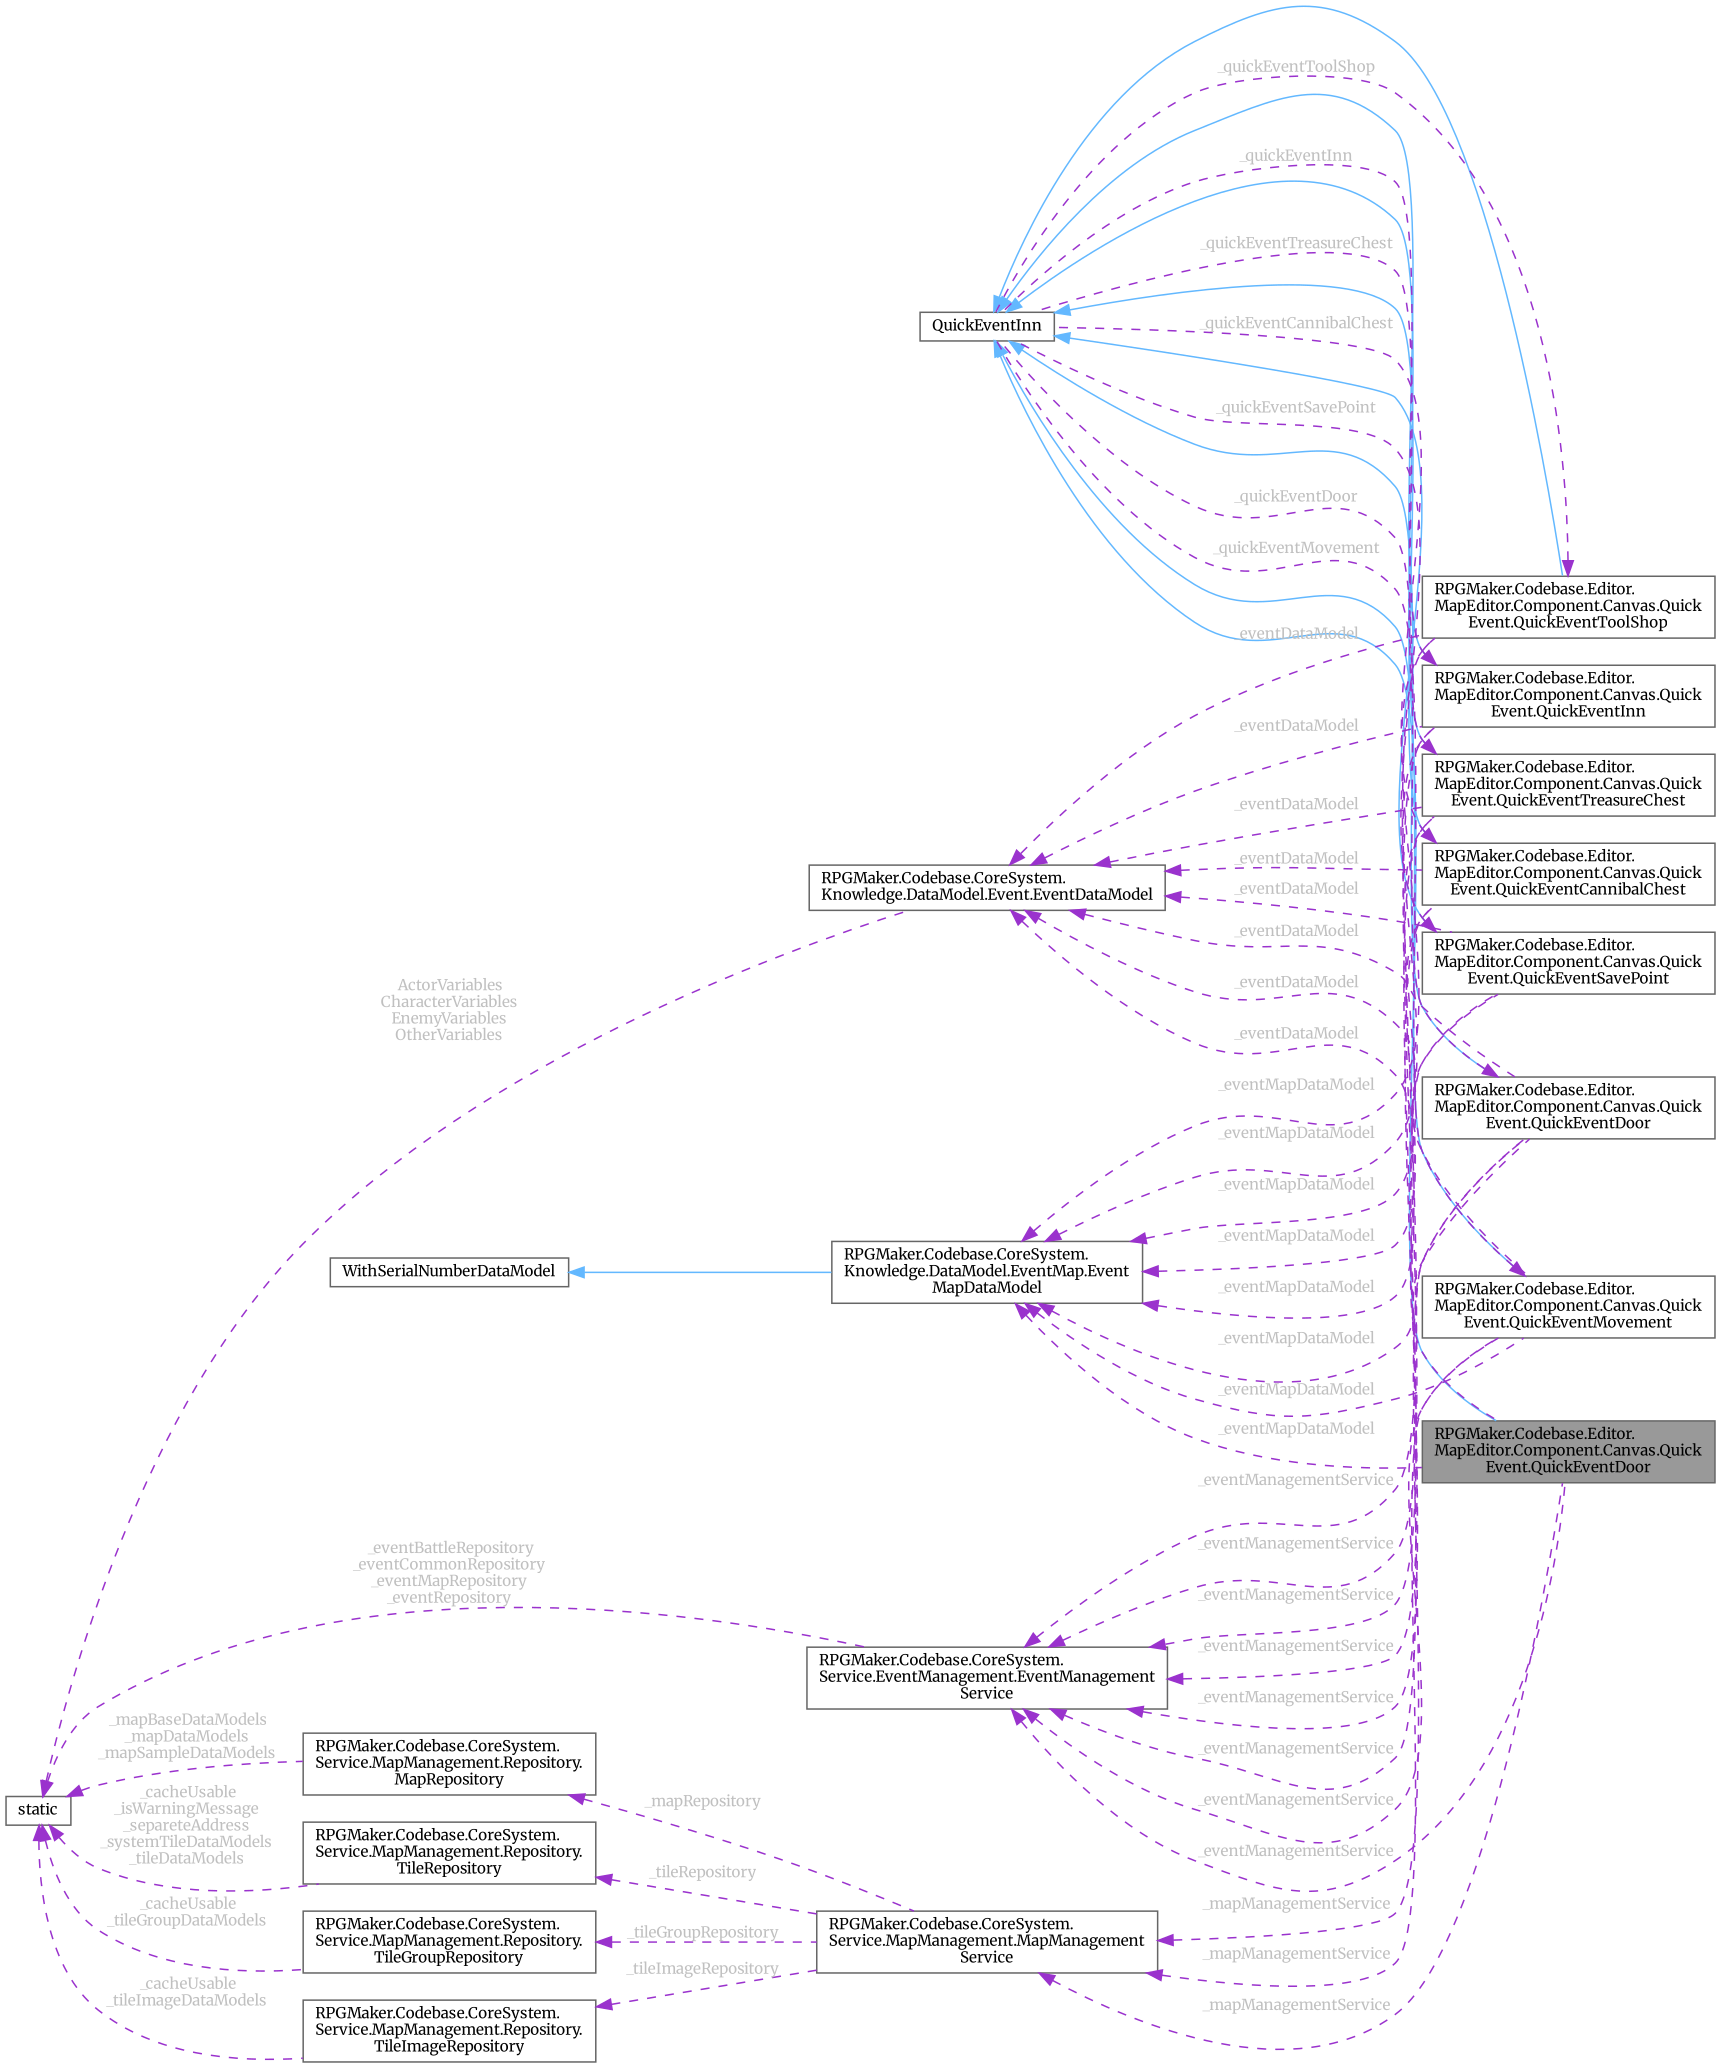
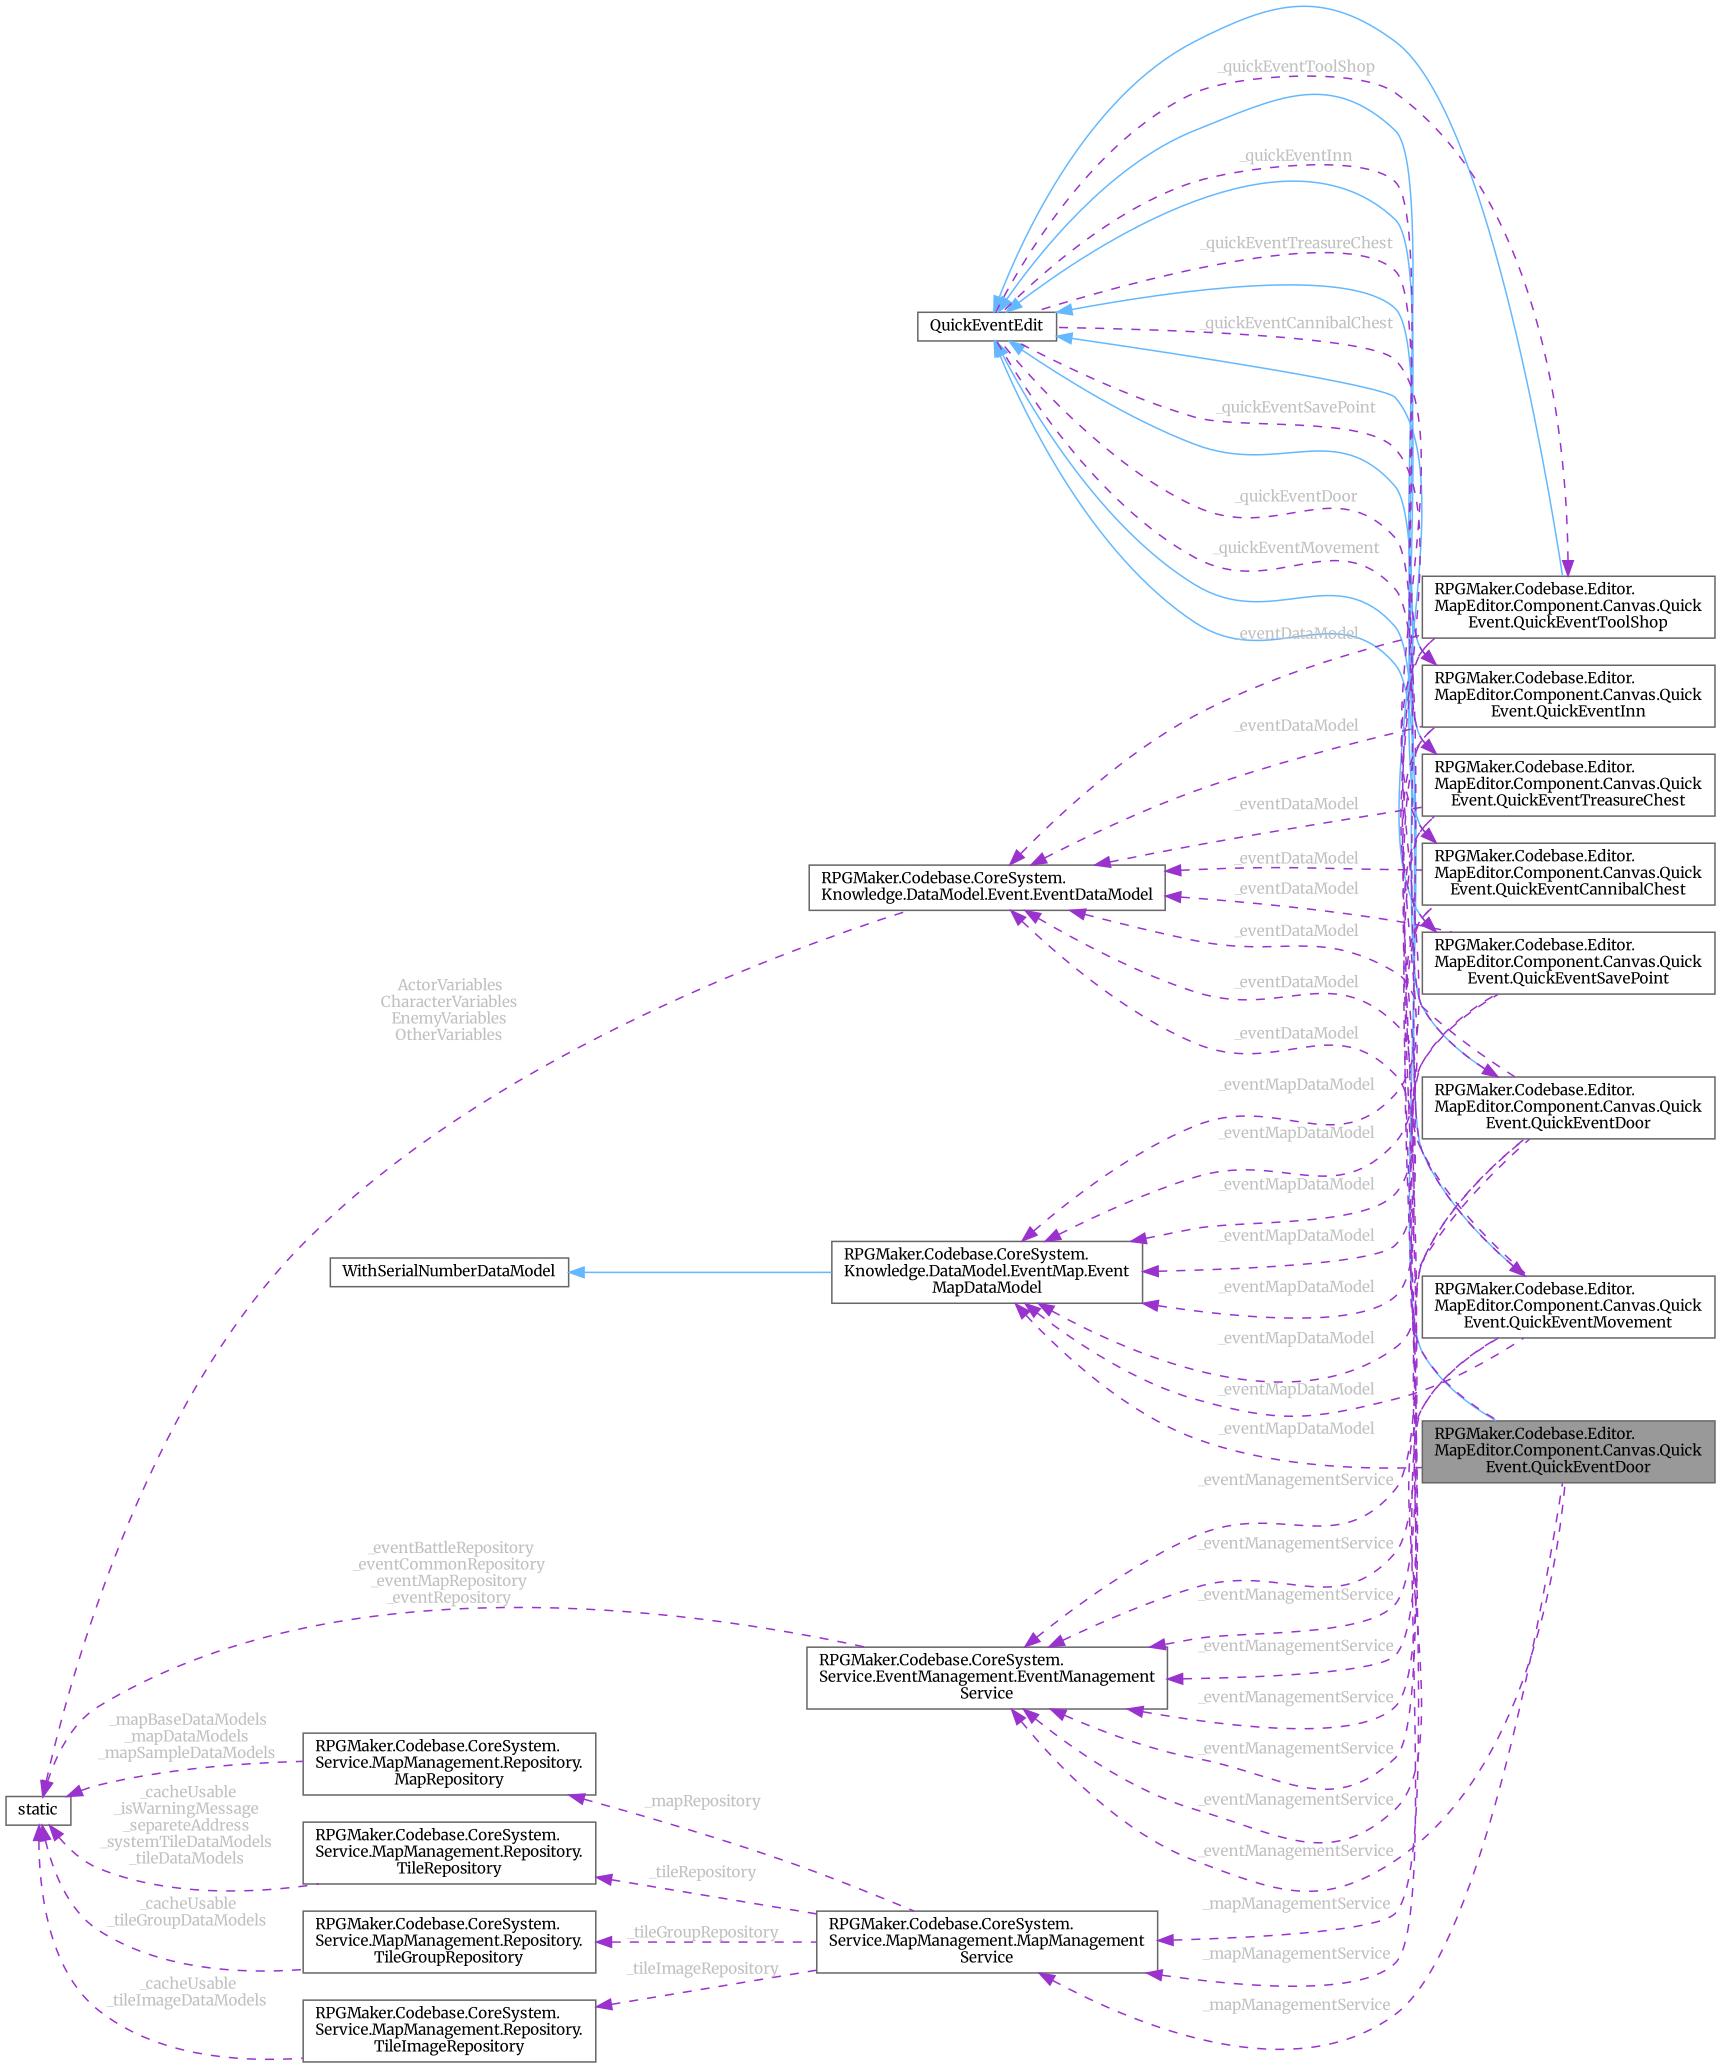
node "QuickEventInn": label "QuickEventInn" -> "QuickEventEdit"
